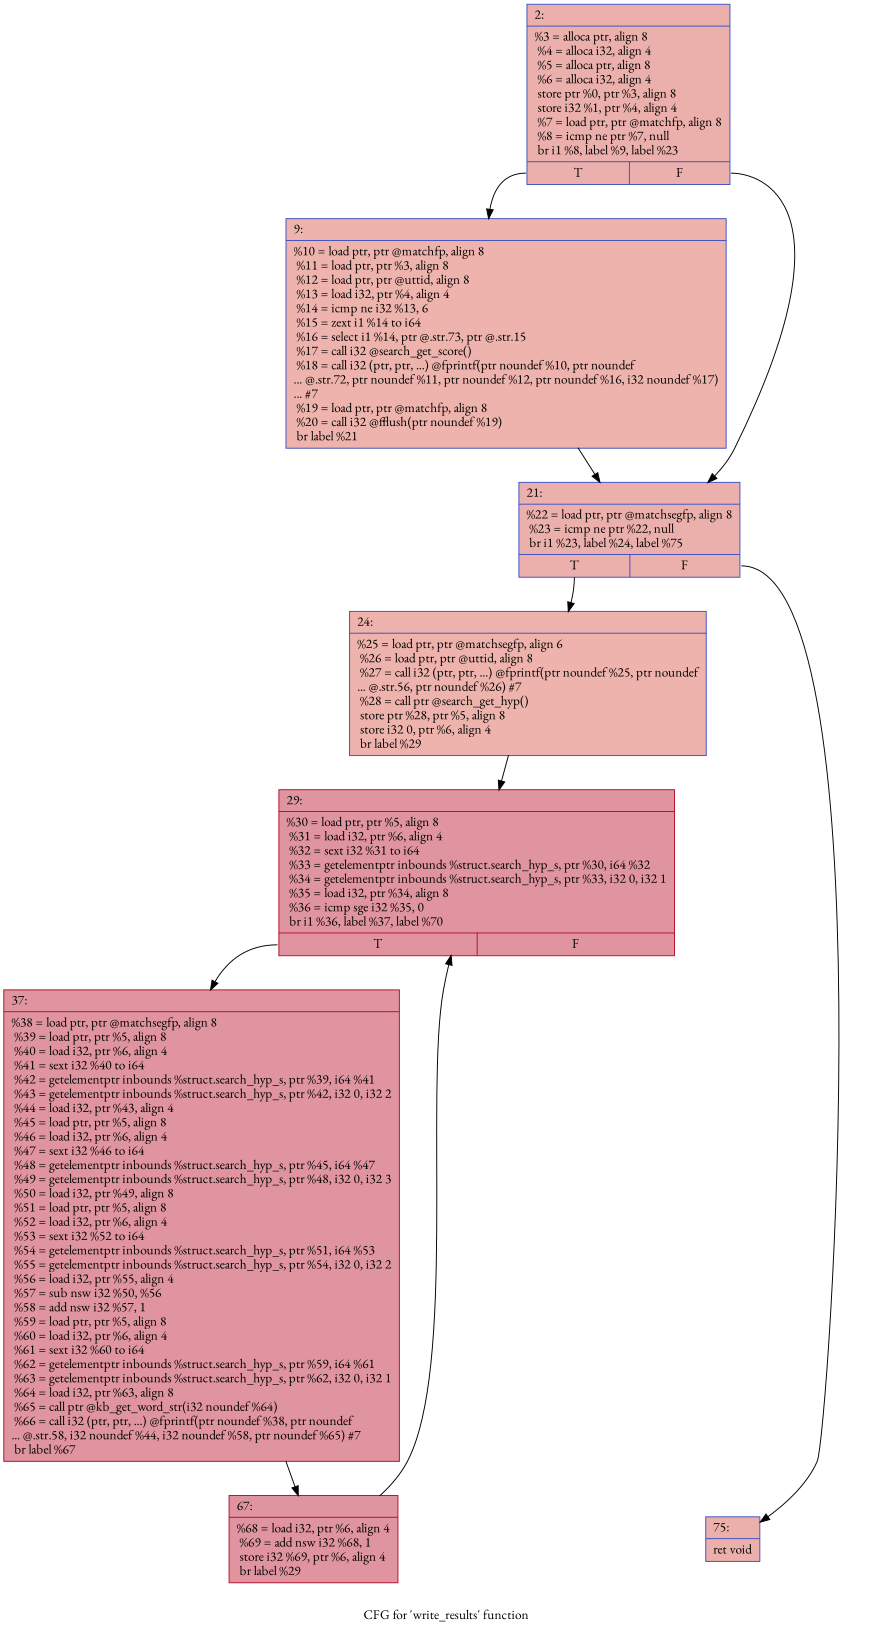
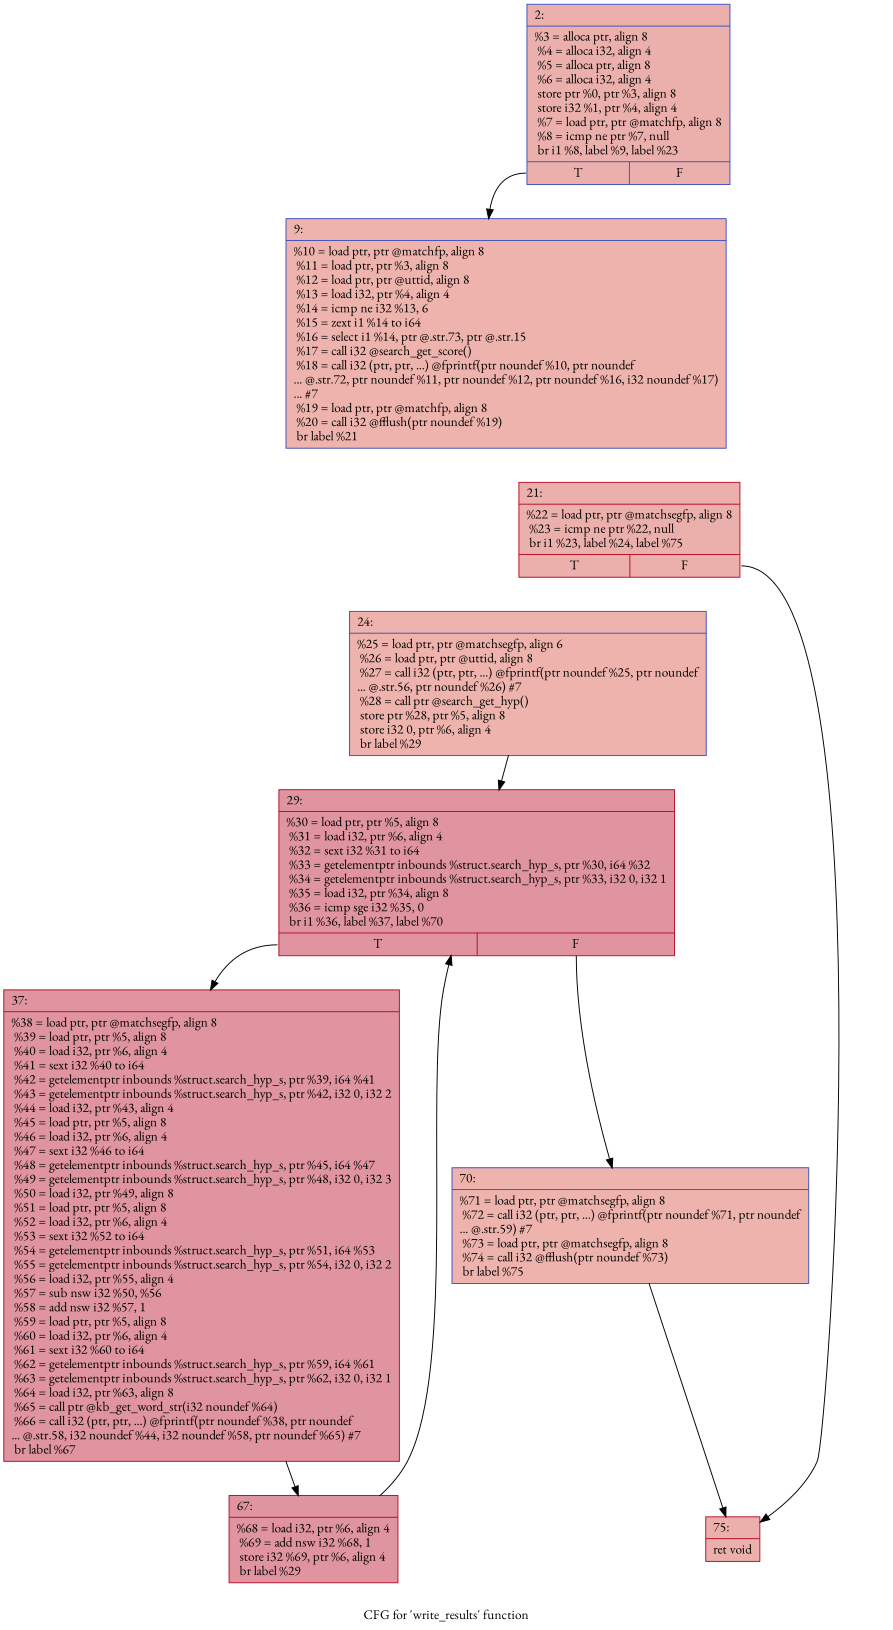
edge "2:" -> "21:": removed
edge "9:" -> "21:": removed
node "21:": color #3d50c3ff -> #b70d28ff
edge "21:" -> "24:": removed
node "70:": added
node "75:": color #3d50c3ff -> #b70d28ff
